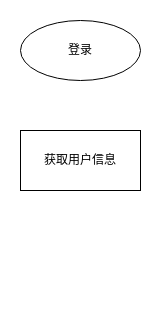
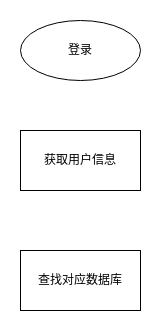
node "查找对应数据库": added
